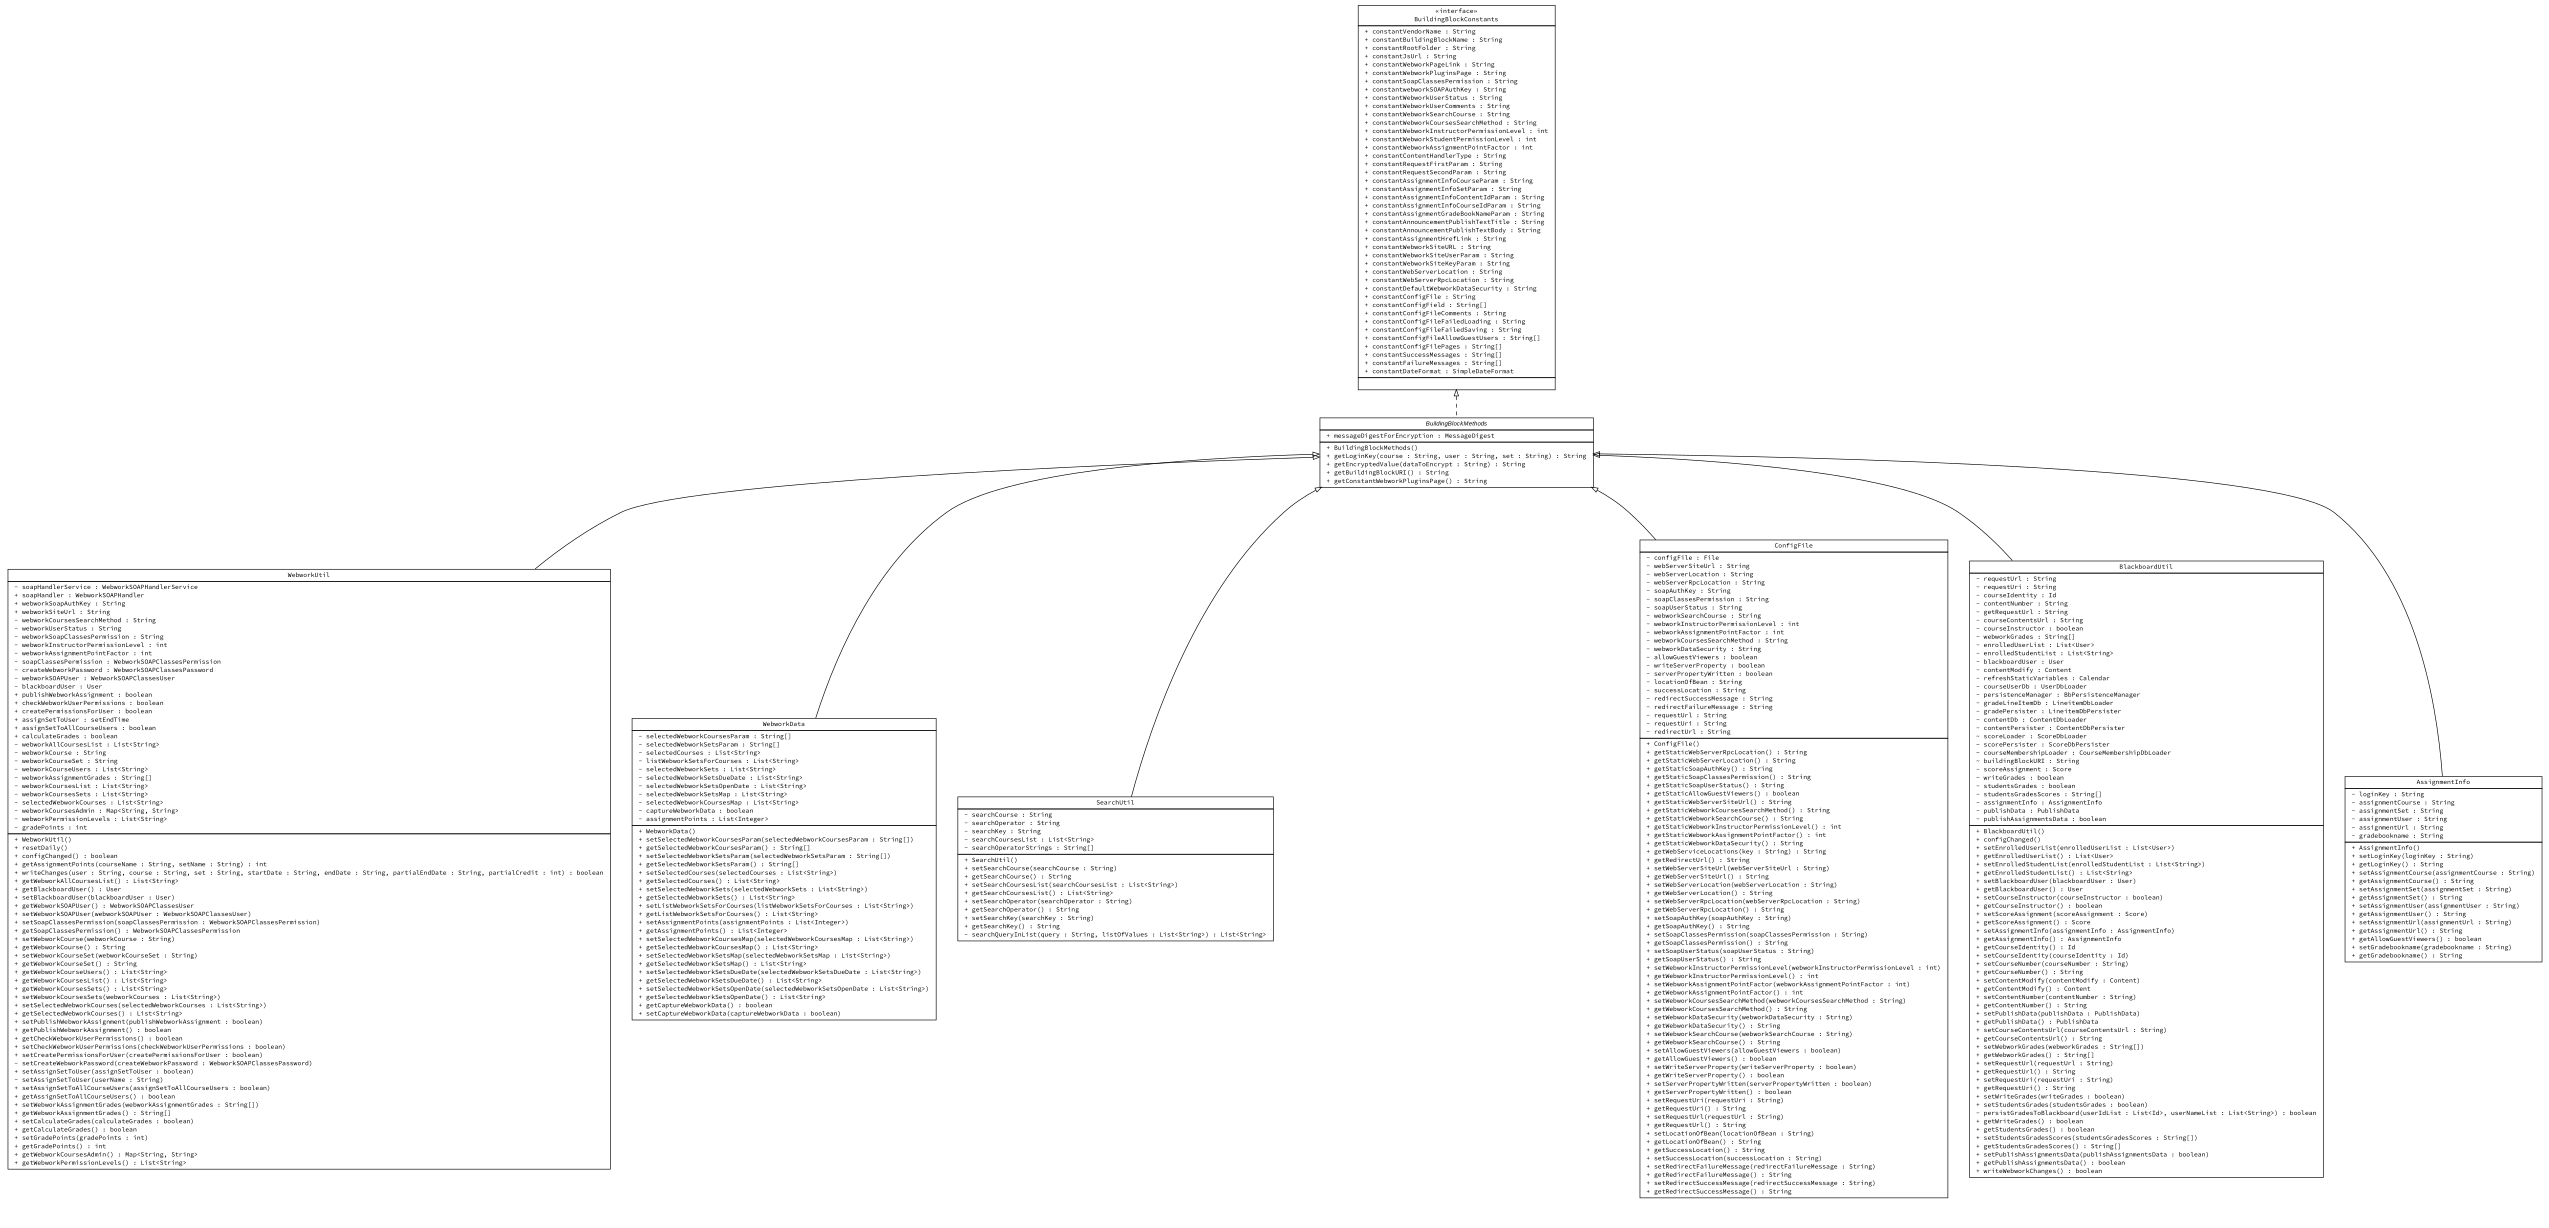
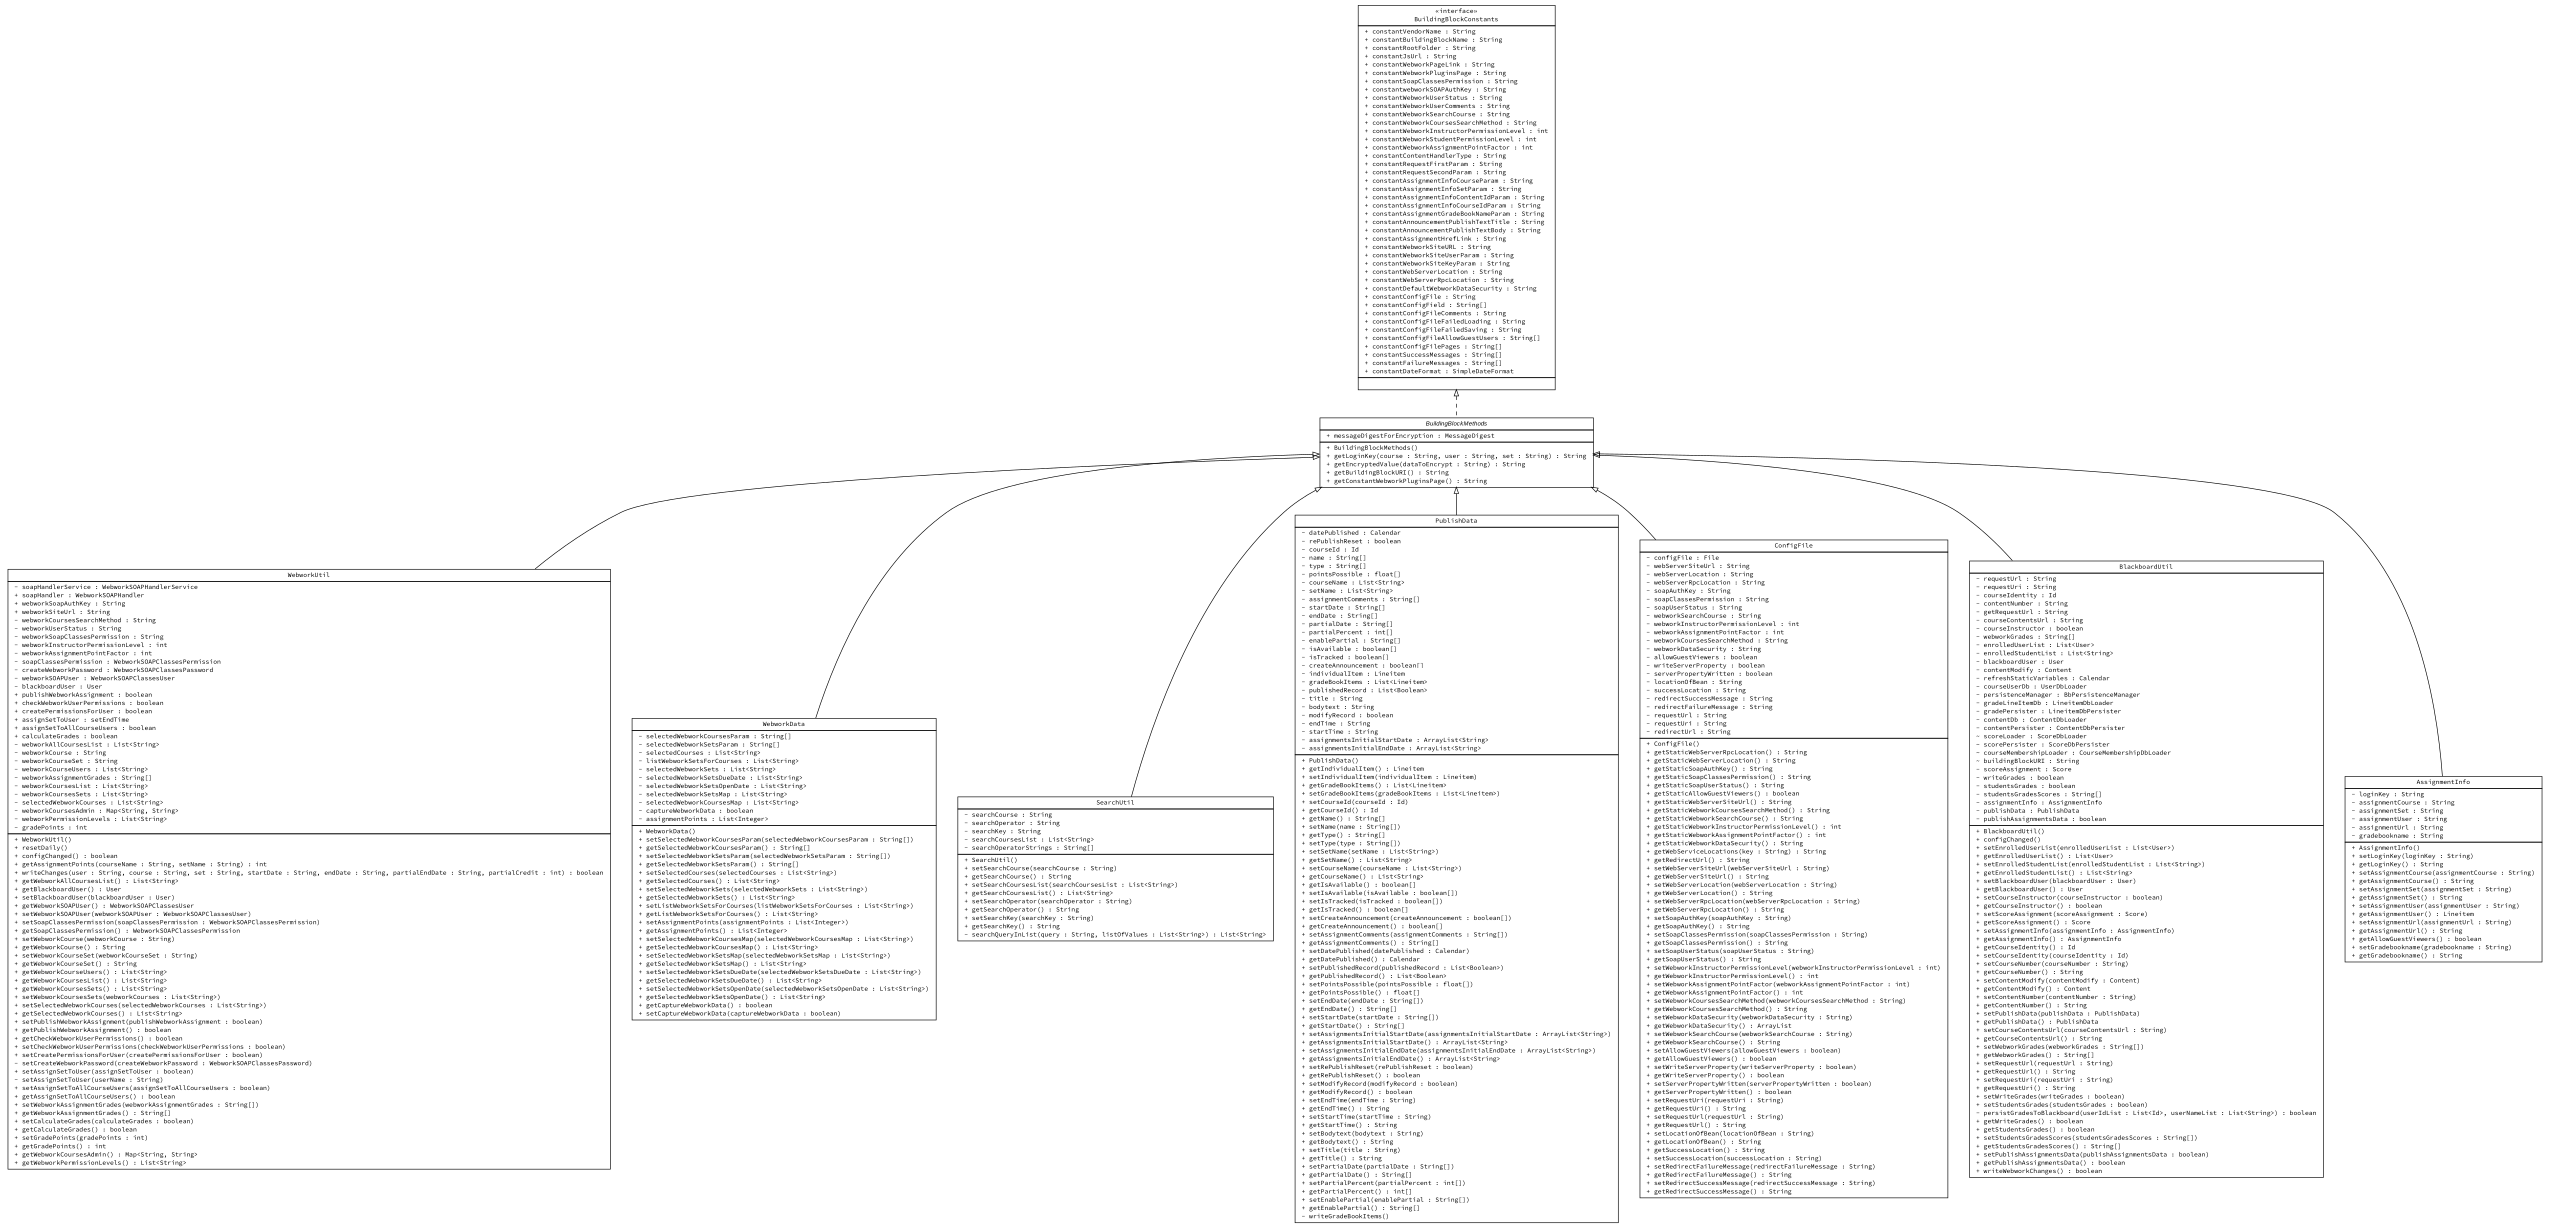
node "PublishData": added
node "AssignmentInfo": text "+ getAssignmentUser() : String" -> "+ getAssignmentUser() : Lineitem"
node "ConfigFile": text "+ getWebworkDataSecurity() : String" -> "+ getWebworkDataSecurity() : ArrayList"
